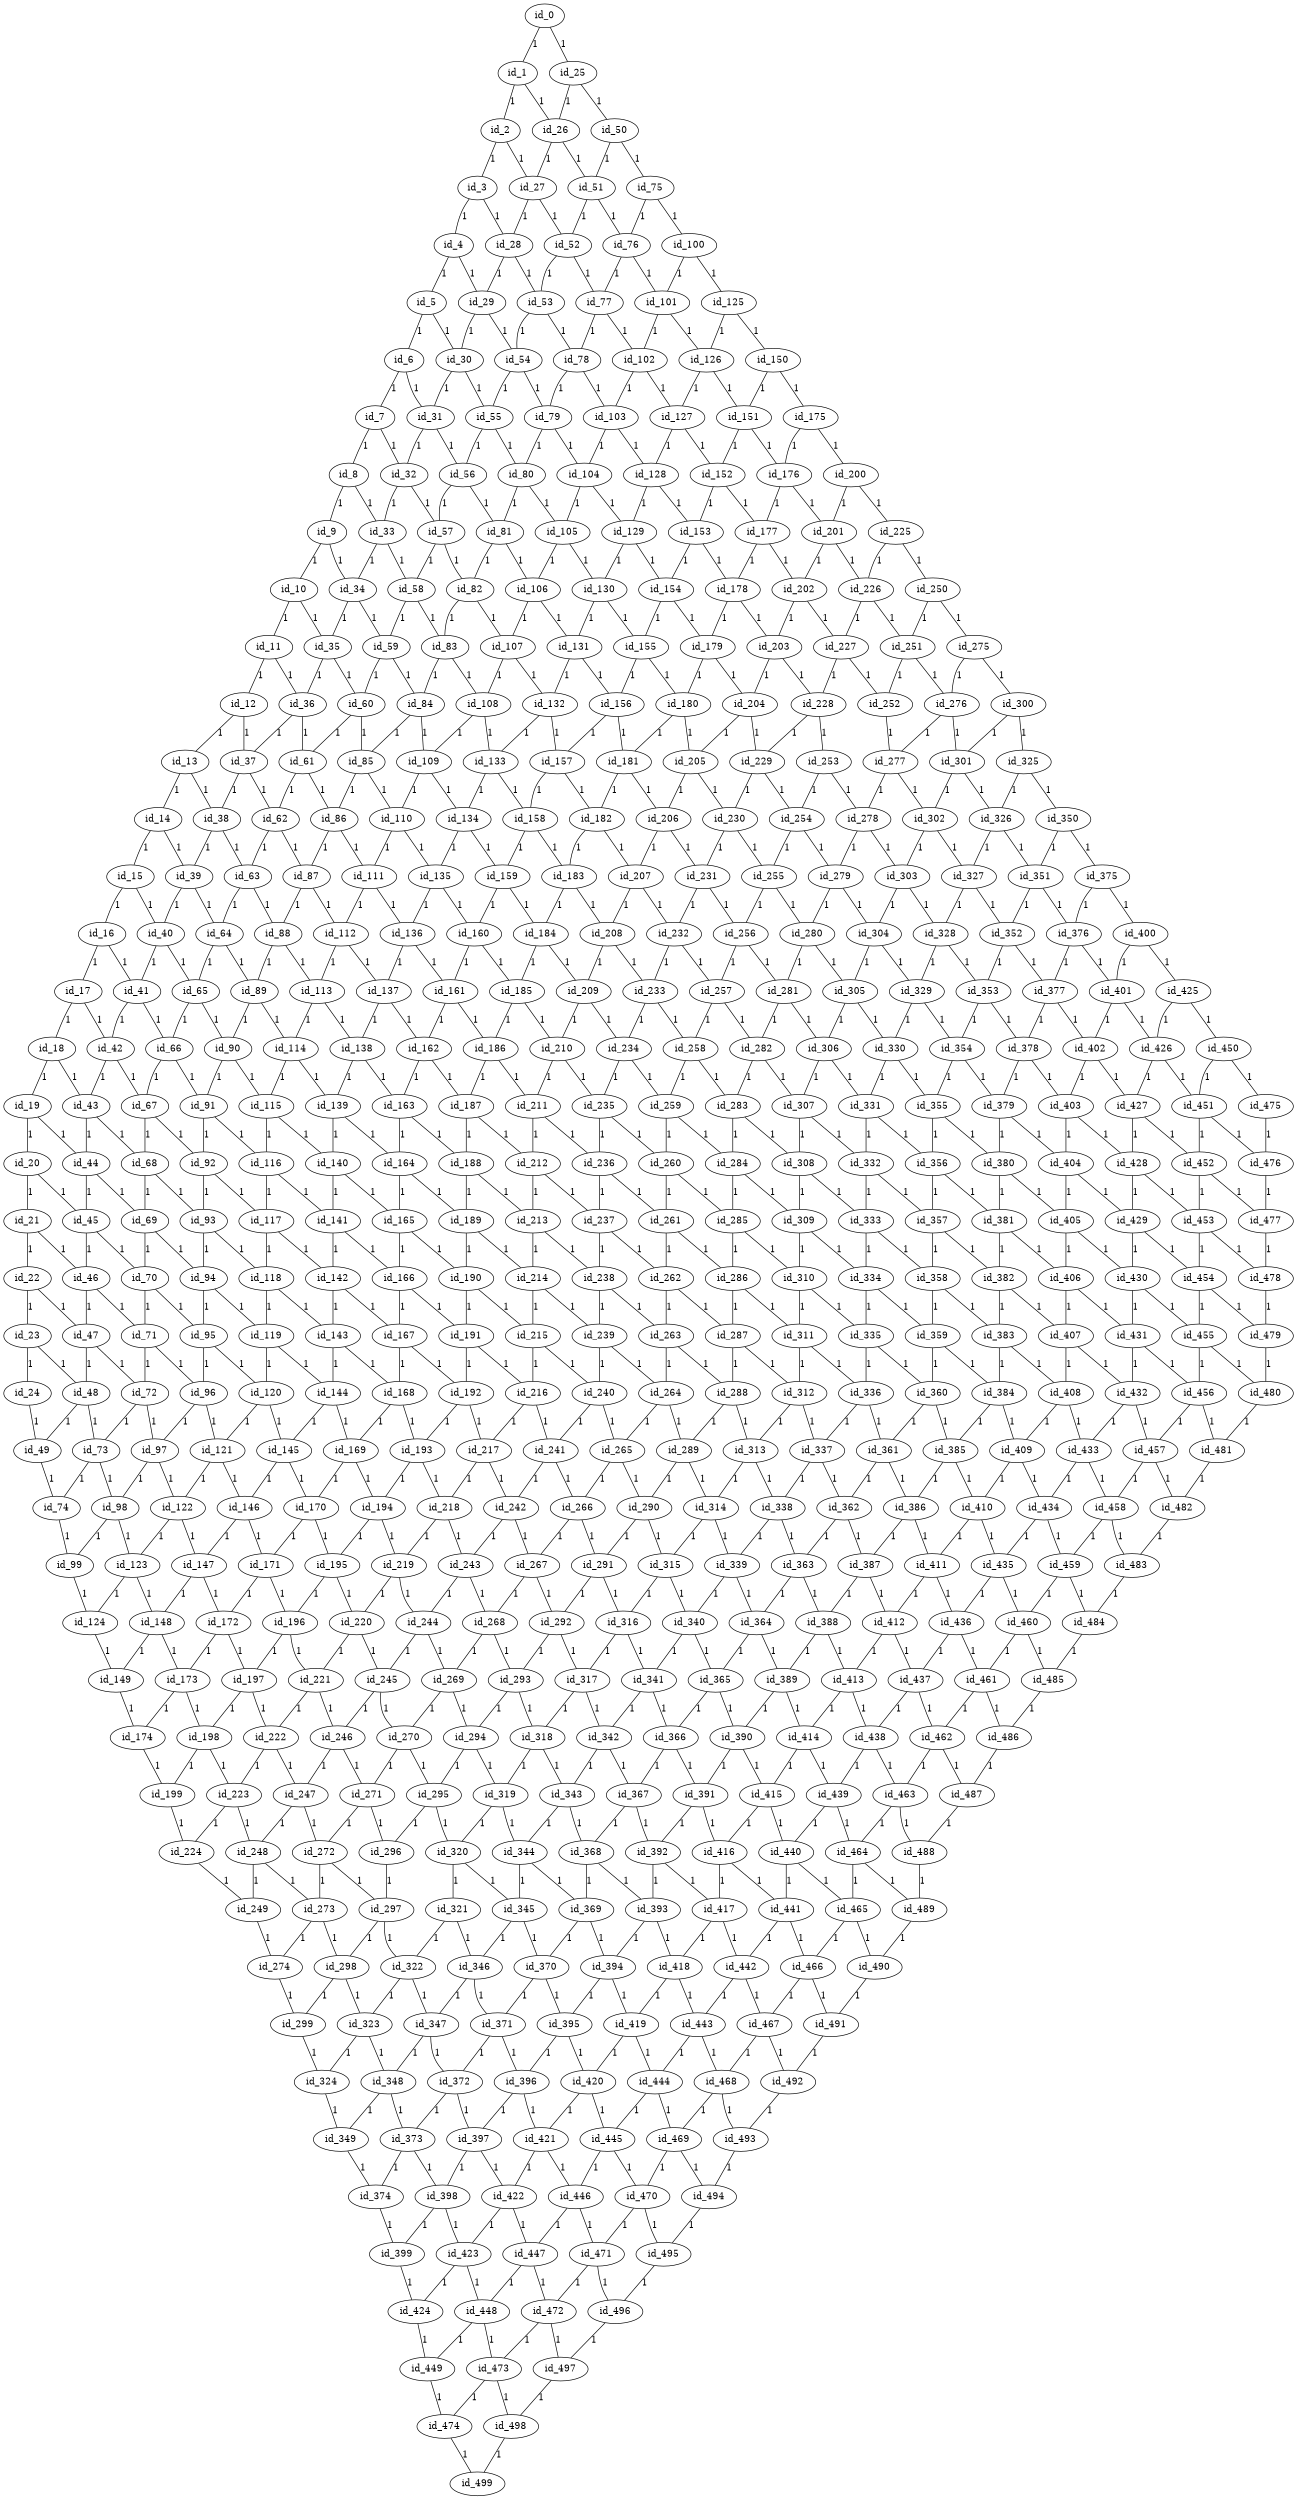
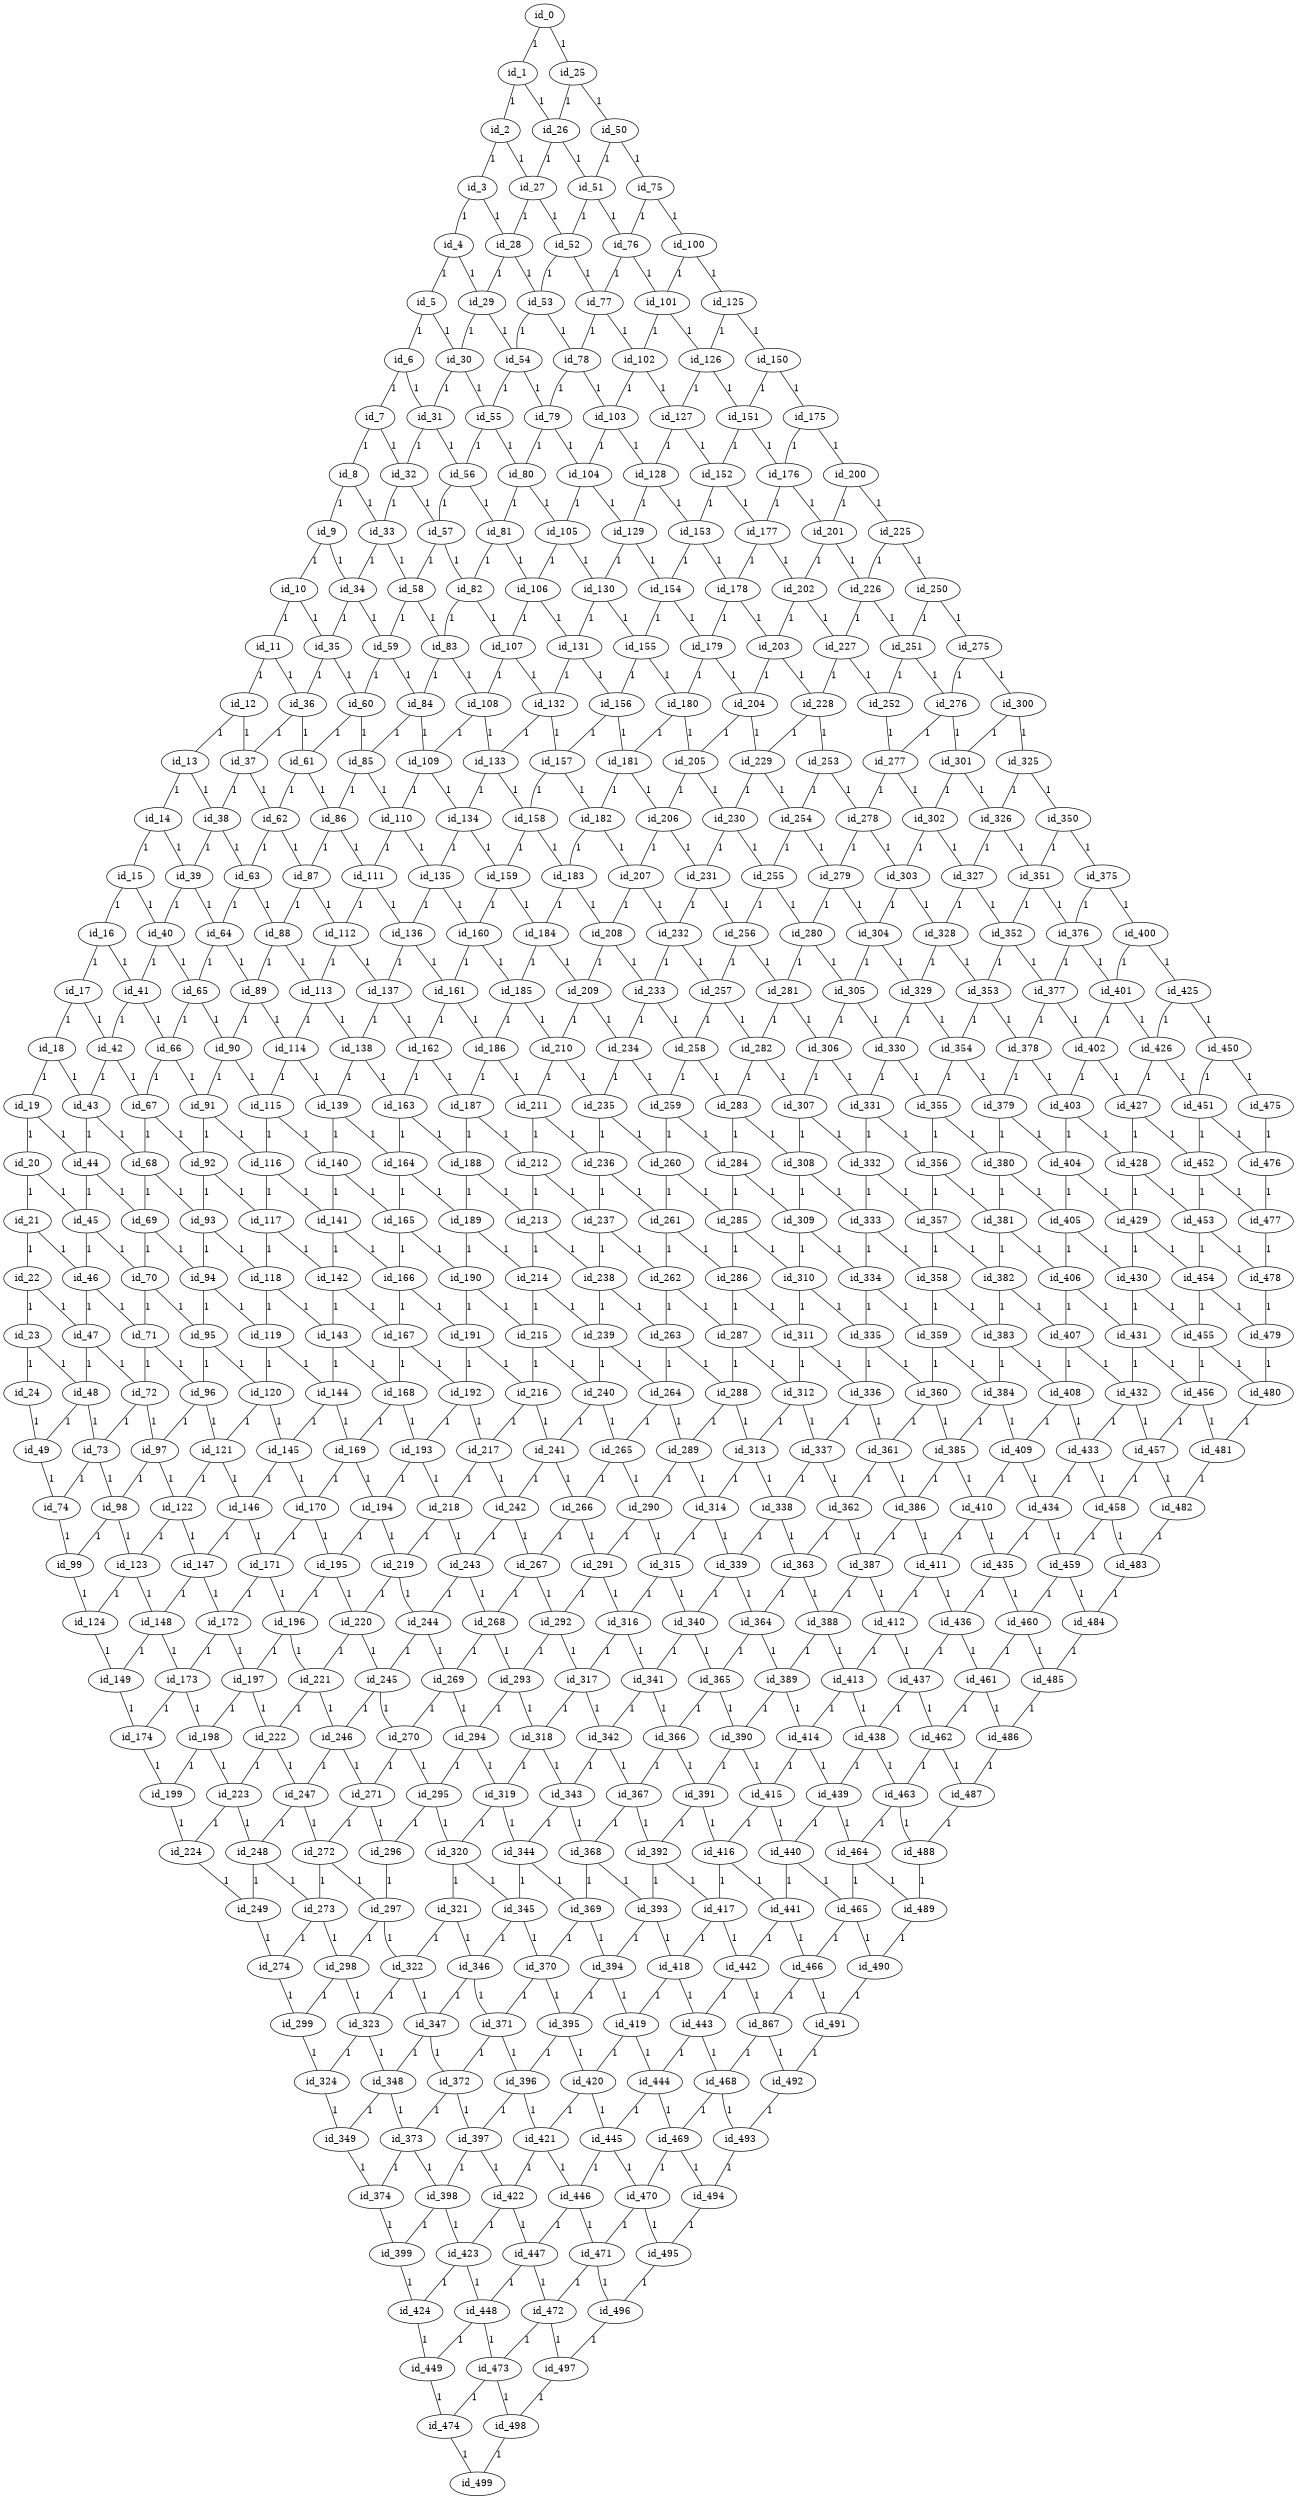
node "id_467": label "id_467" -> "id_867"
